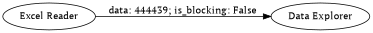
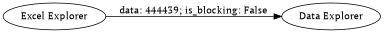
node "Excel Reader": label "Excel Reader" -> "Excel Explorer"
